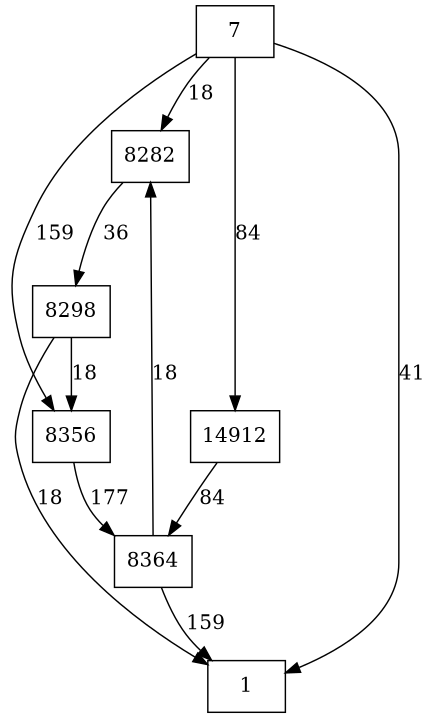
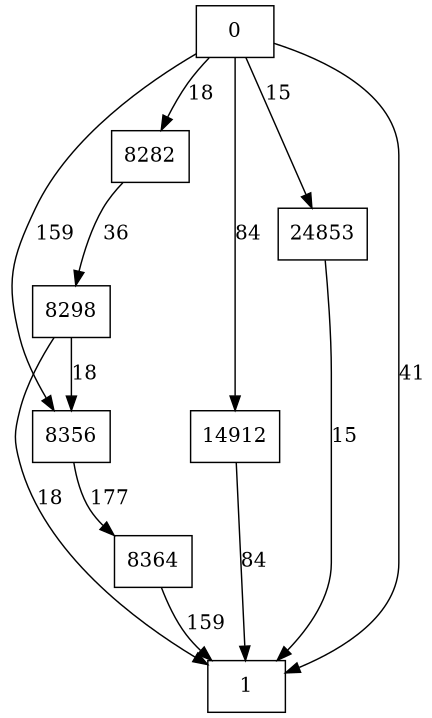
node "7": label "7" -> "0"
node "24853": added
edge "8364" -> "8282": removed, label "18"
edge "14912" -> "8364": now "14912" -> "1"
